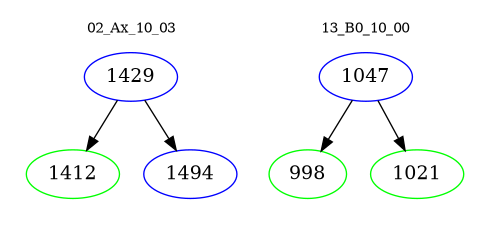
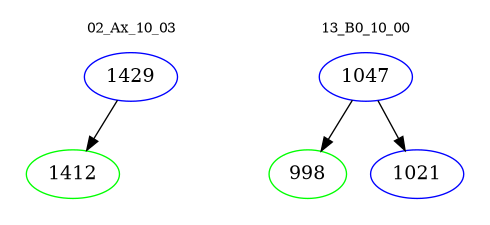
node "1494": removed
node "1021": color green -> blue
